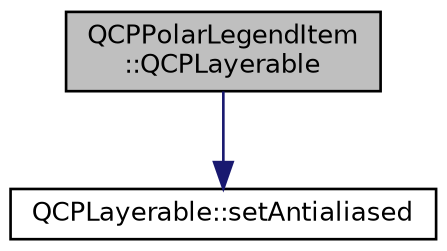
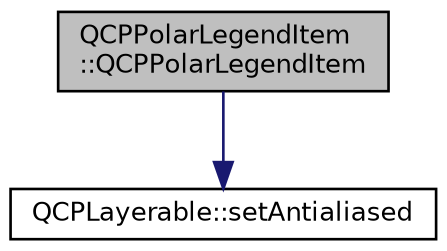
node "QCPPolarLegendItem ::QCPLayerable": label "QCPPolarLegendItem ::QCPLayerable" -> "QCPPolarLegendItem ::QCPPolarLegendItem"
